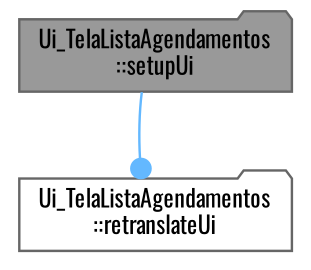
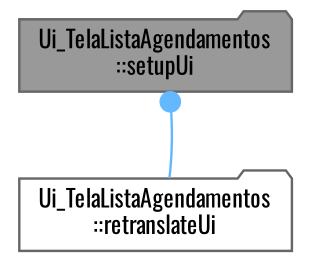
edge "Ui_TelaListaAgendamentos ::setupUi" -> "Ui_TelaListaAgendamentos ::retranslateUi": reversed
